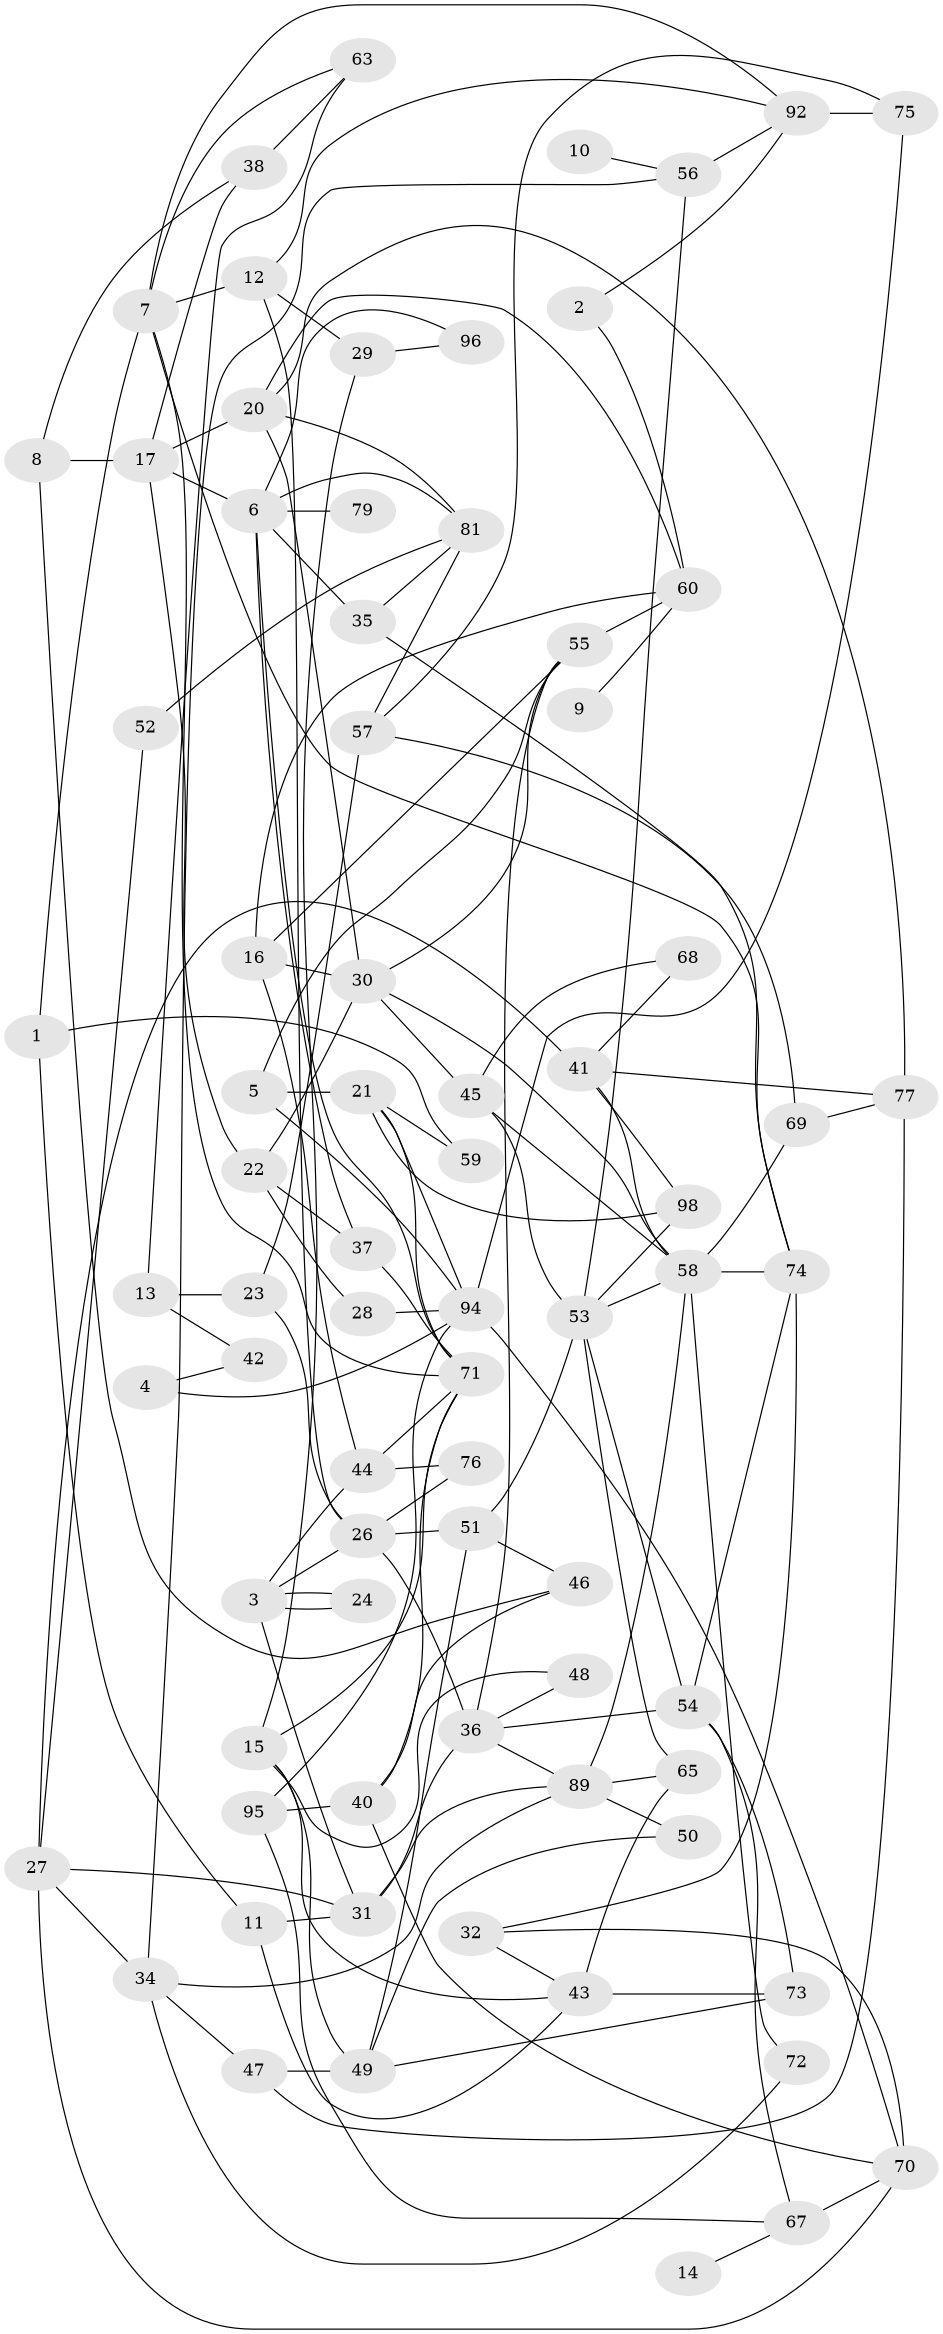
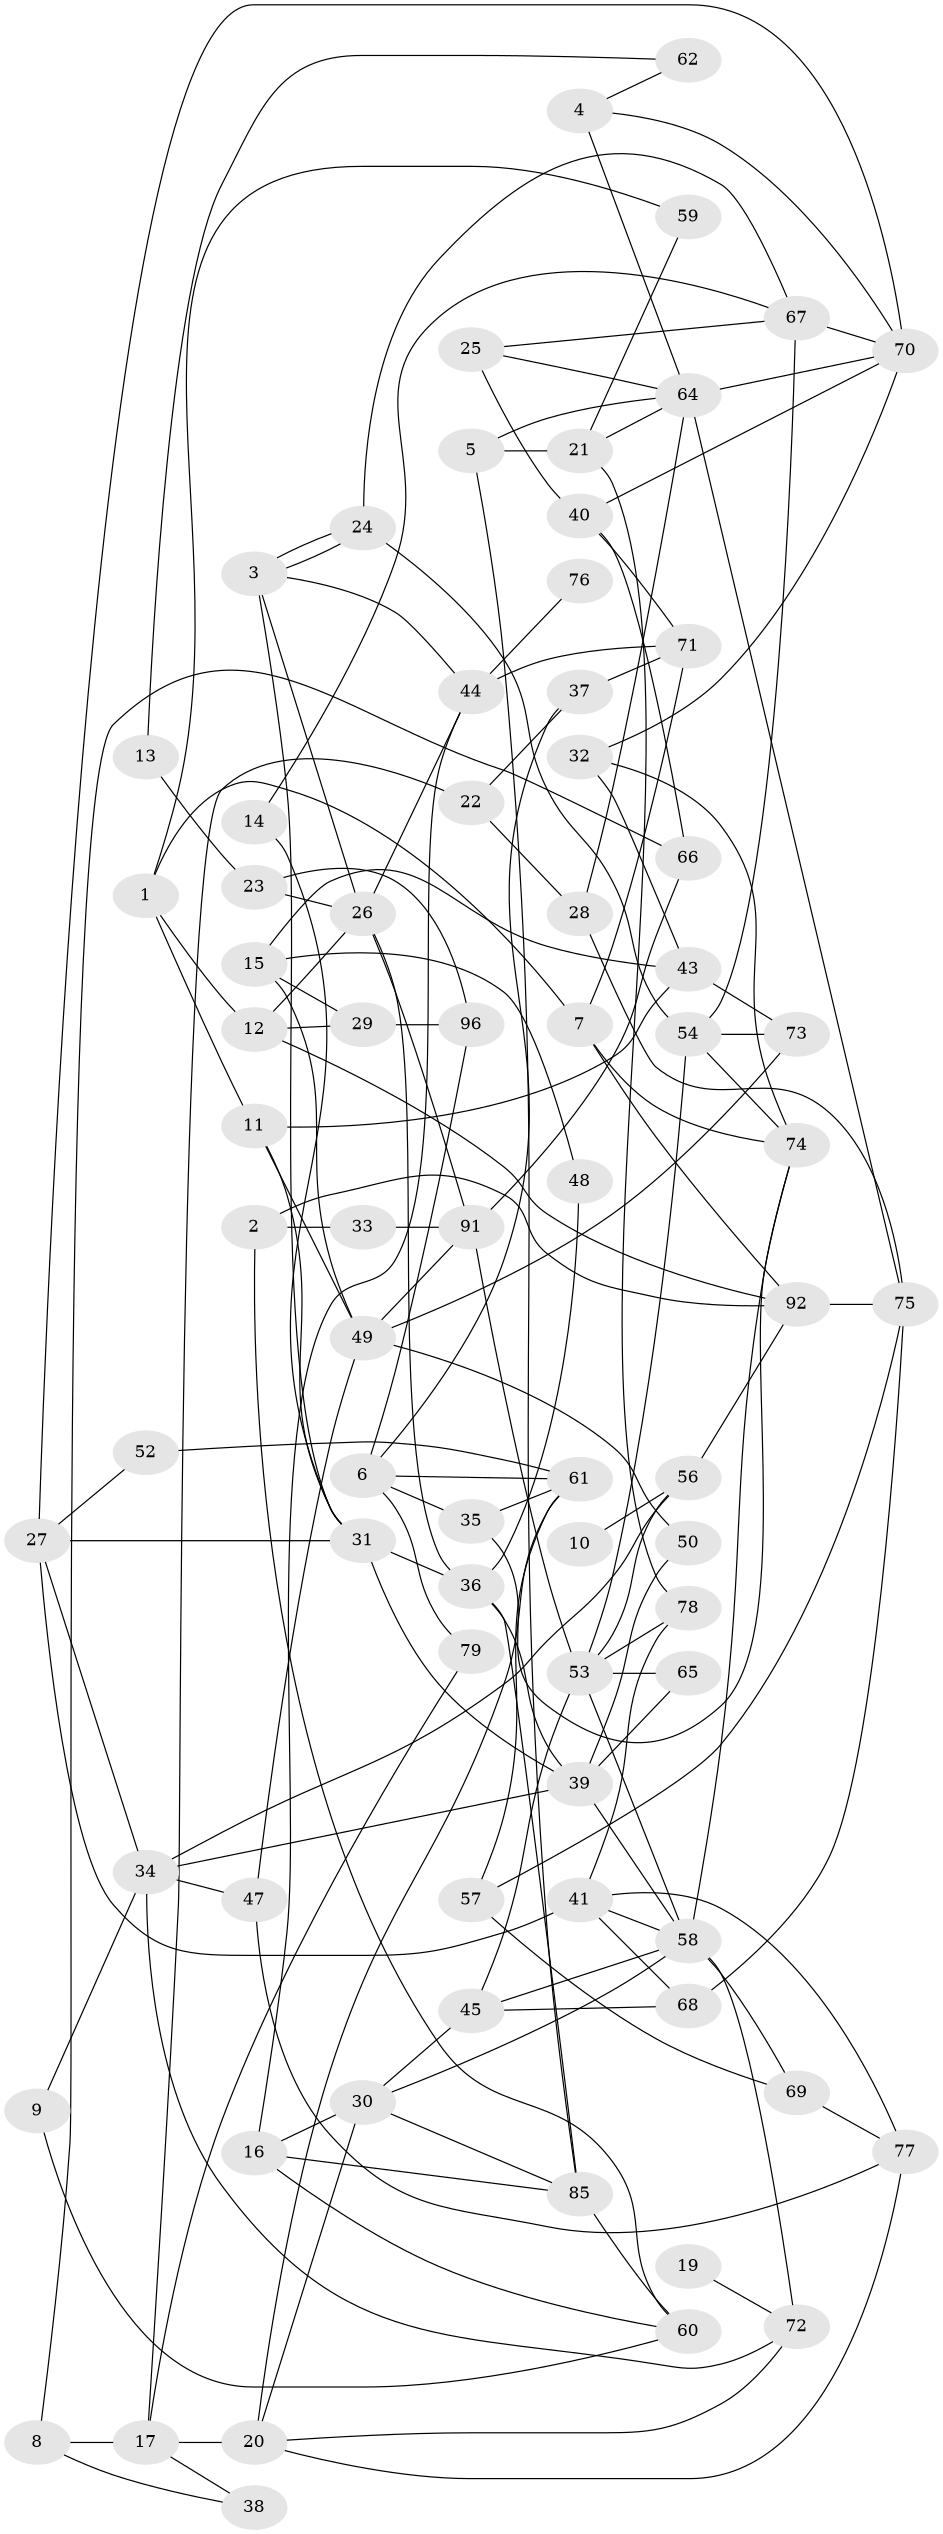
node "63": removed
edge "4" -- "70": added
edge "67" -- "24": added
edge "12" -- "7": now "12" -- "1"
edge "20" -- "60": now "20" -- "72"
edge "17" -- "6": now "17" -- "79"
node "81": label "81" -> "61"
node "55": label "55" -> "85"
edge "57" -- "23": now "96" -- "23"
edge "30" -- "22": removed
edge "28" -- "75": added
edge "6" -- "71": removed
edge "14" -- "31": added
node "98": label "98" -> "78"
node "33": added
edge "21" -- "71": removed
edge "11" -- "49": added
node "94": label "94" -> "64"
node "42": label "42" -> "62"
edge "76" -- "26": now "44" -- "26"
node "51": label "51" -> "91"
node "46": label "46" -> "66"
edge "71" -- "15": removed
edge "75" -- "68": added
edge "54" -- "36": now "54" -- "24"
node "89": label "89" -> "39"
node "95": label "95" -> "25"
edge "65" -- "43": removed
edge "34" -- "9": added
node "19": added
